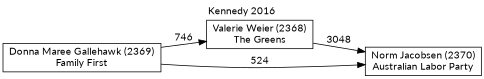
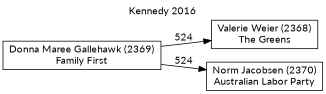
edge "Donna Maree Gallehawk (2369) Family First" -> "Valerie Weier (2368) The Greens": label "746" -> "524"
edge "Valerie Weier (2368) The Greens" -> "Norm Jacobsen (2370) Australian Labor Party": removed, label "3048"
